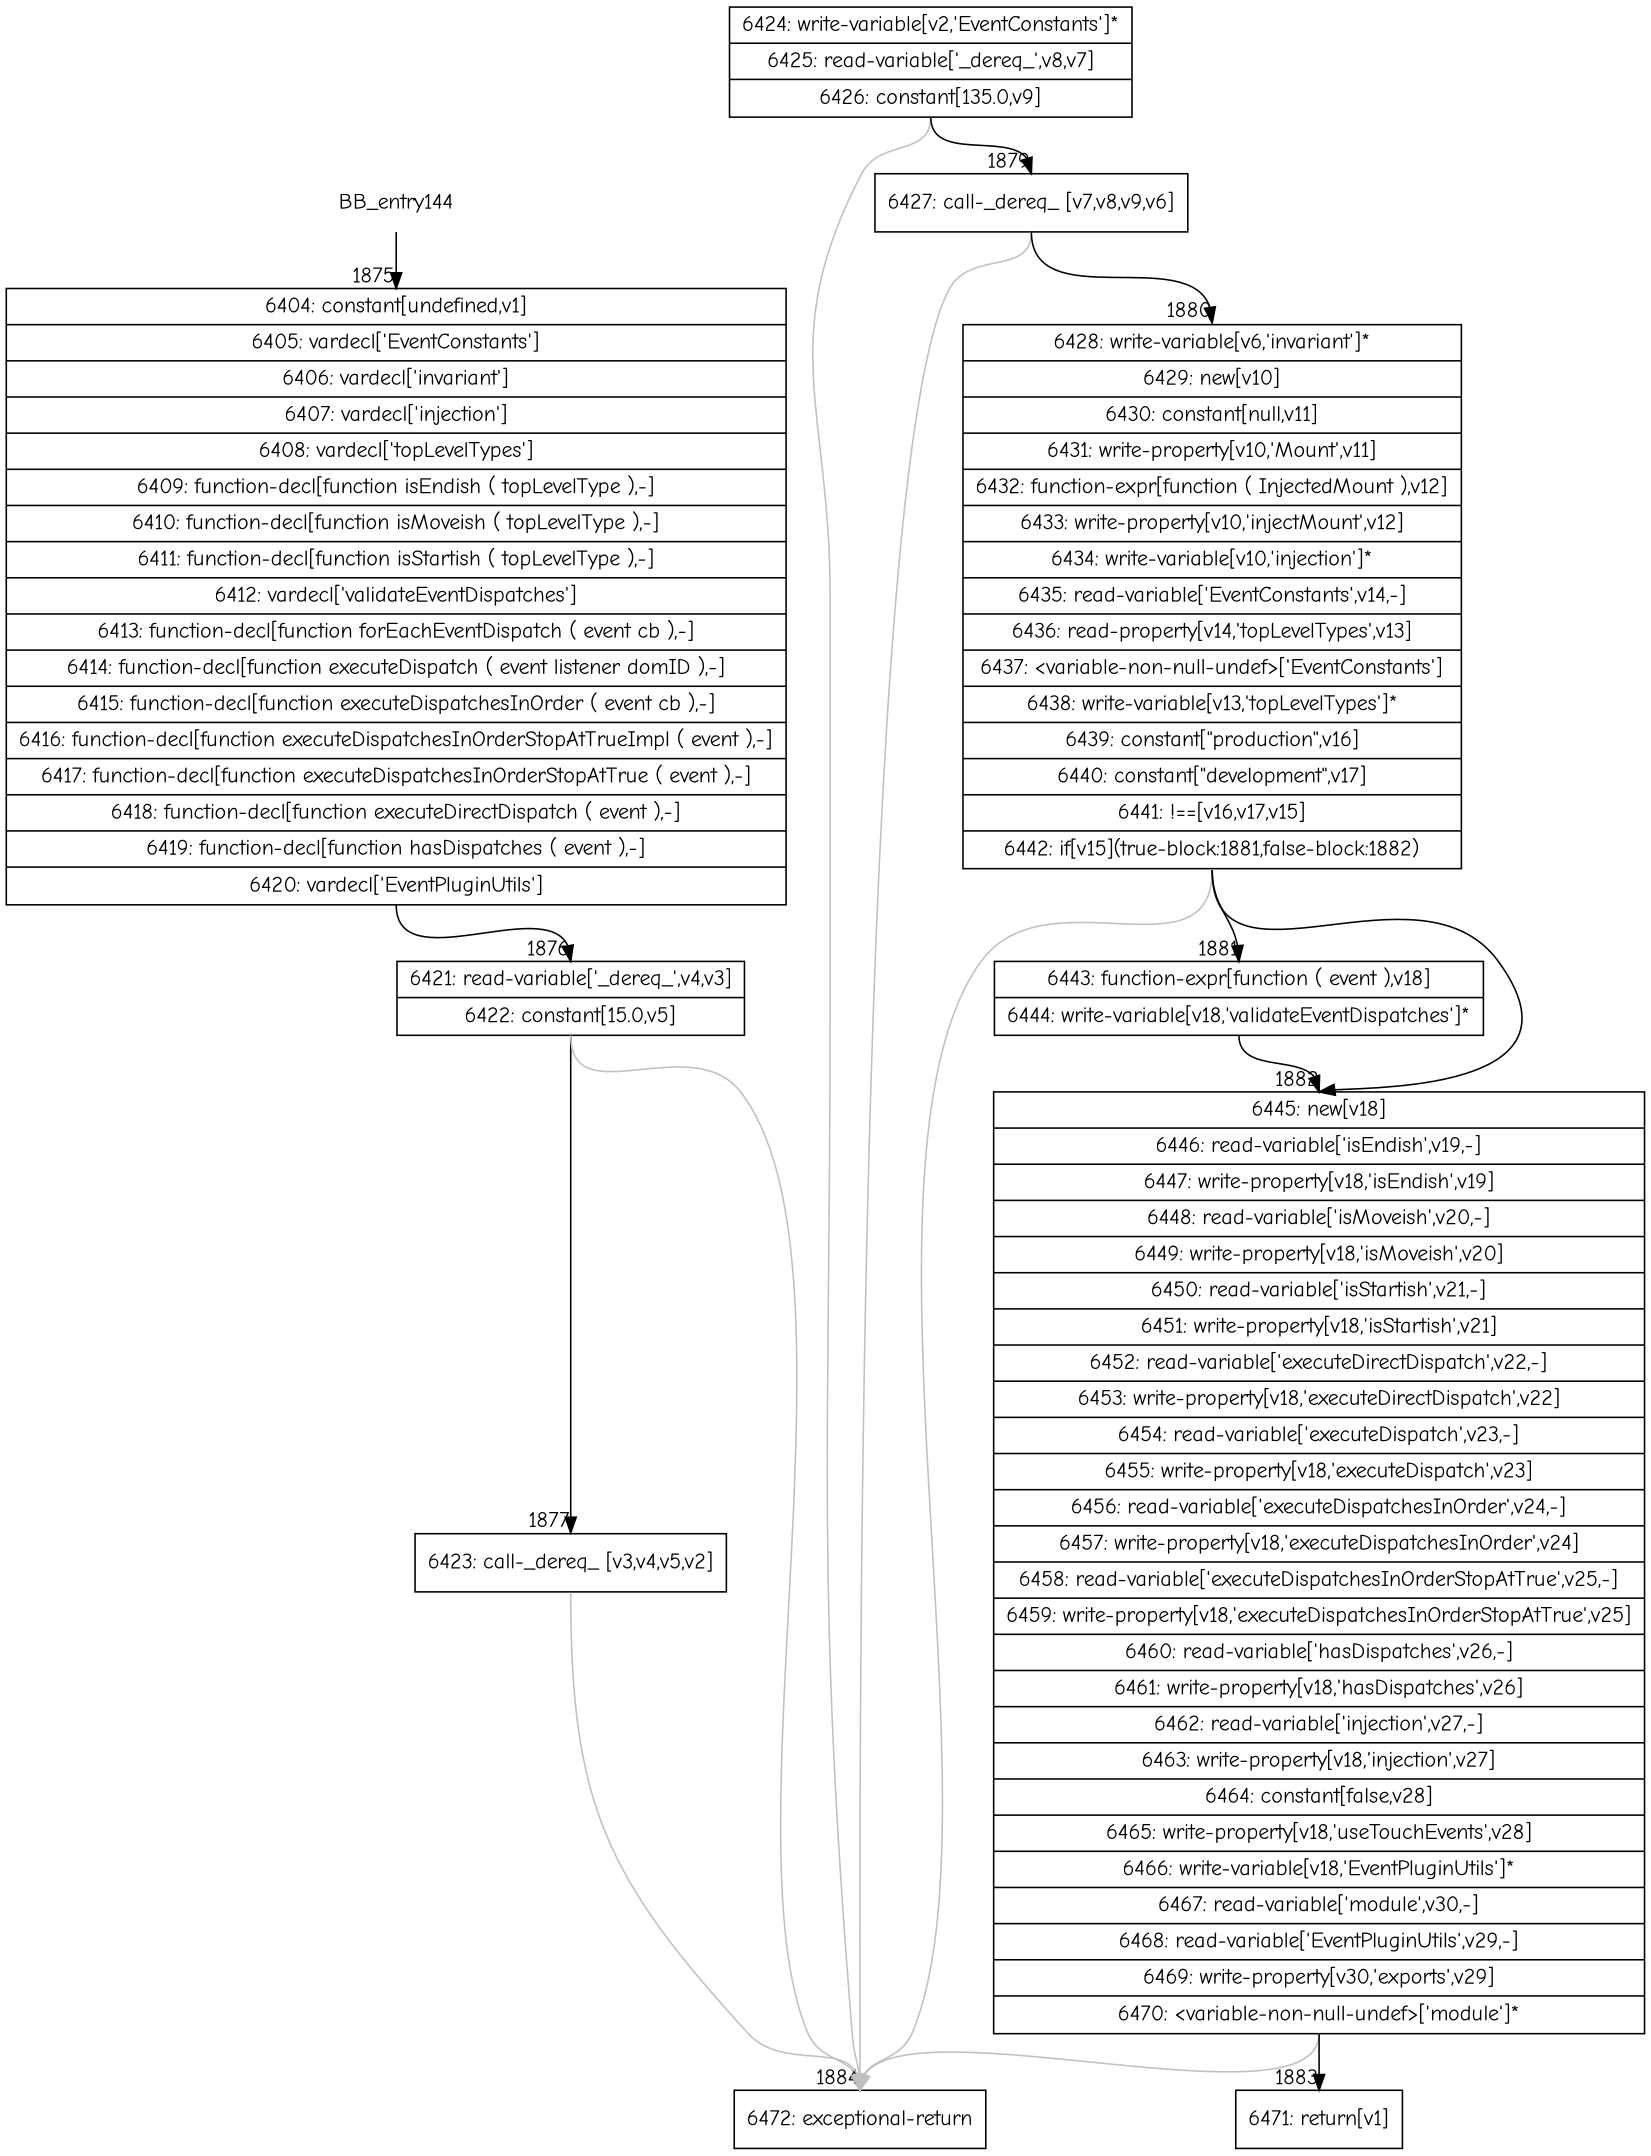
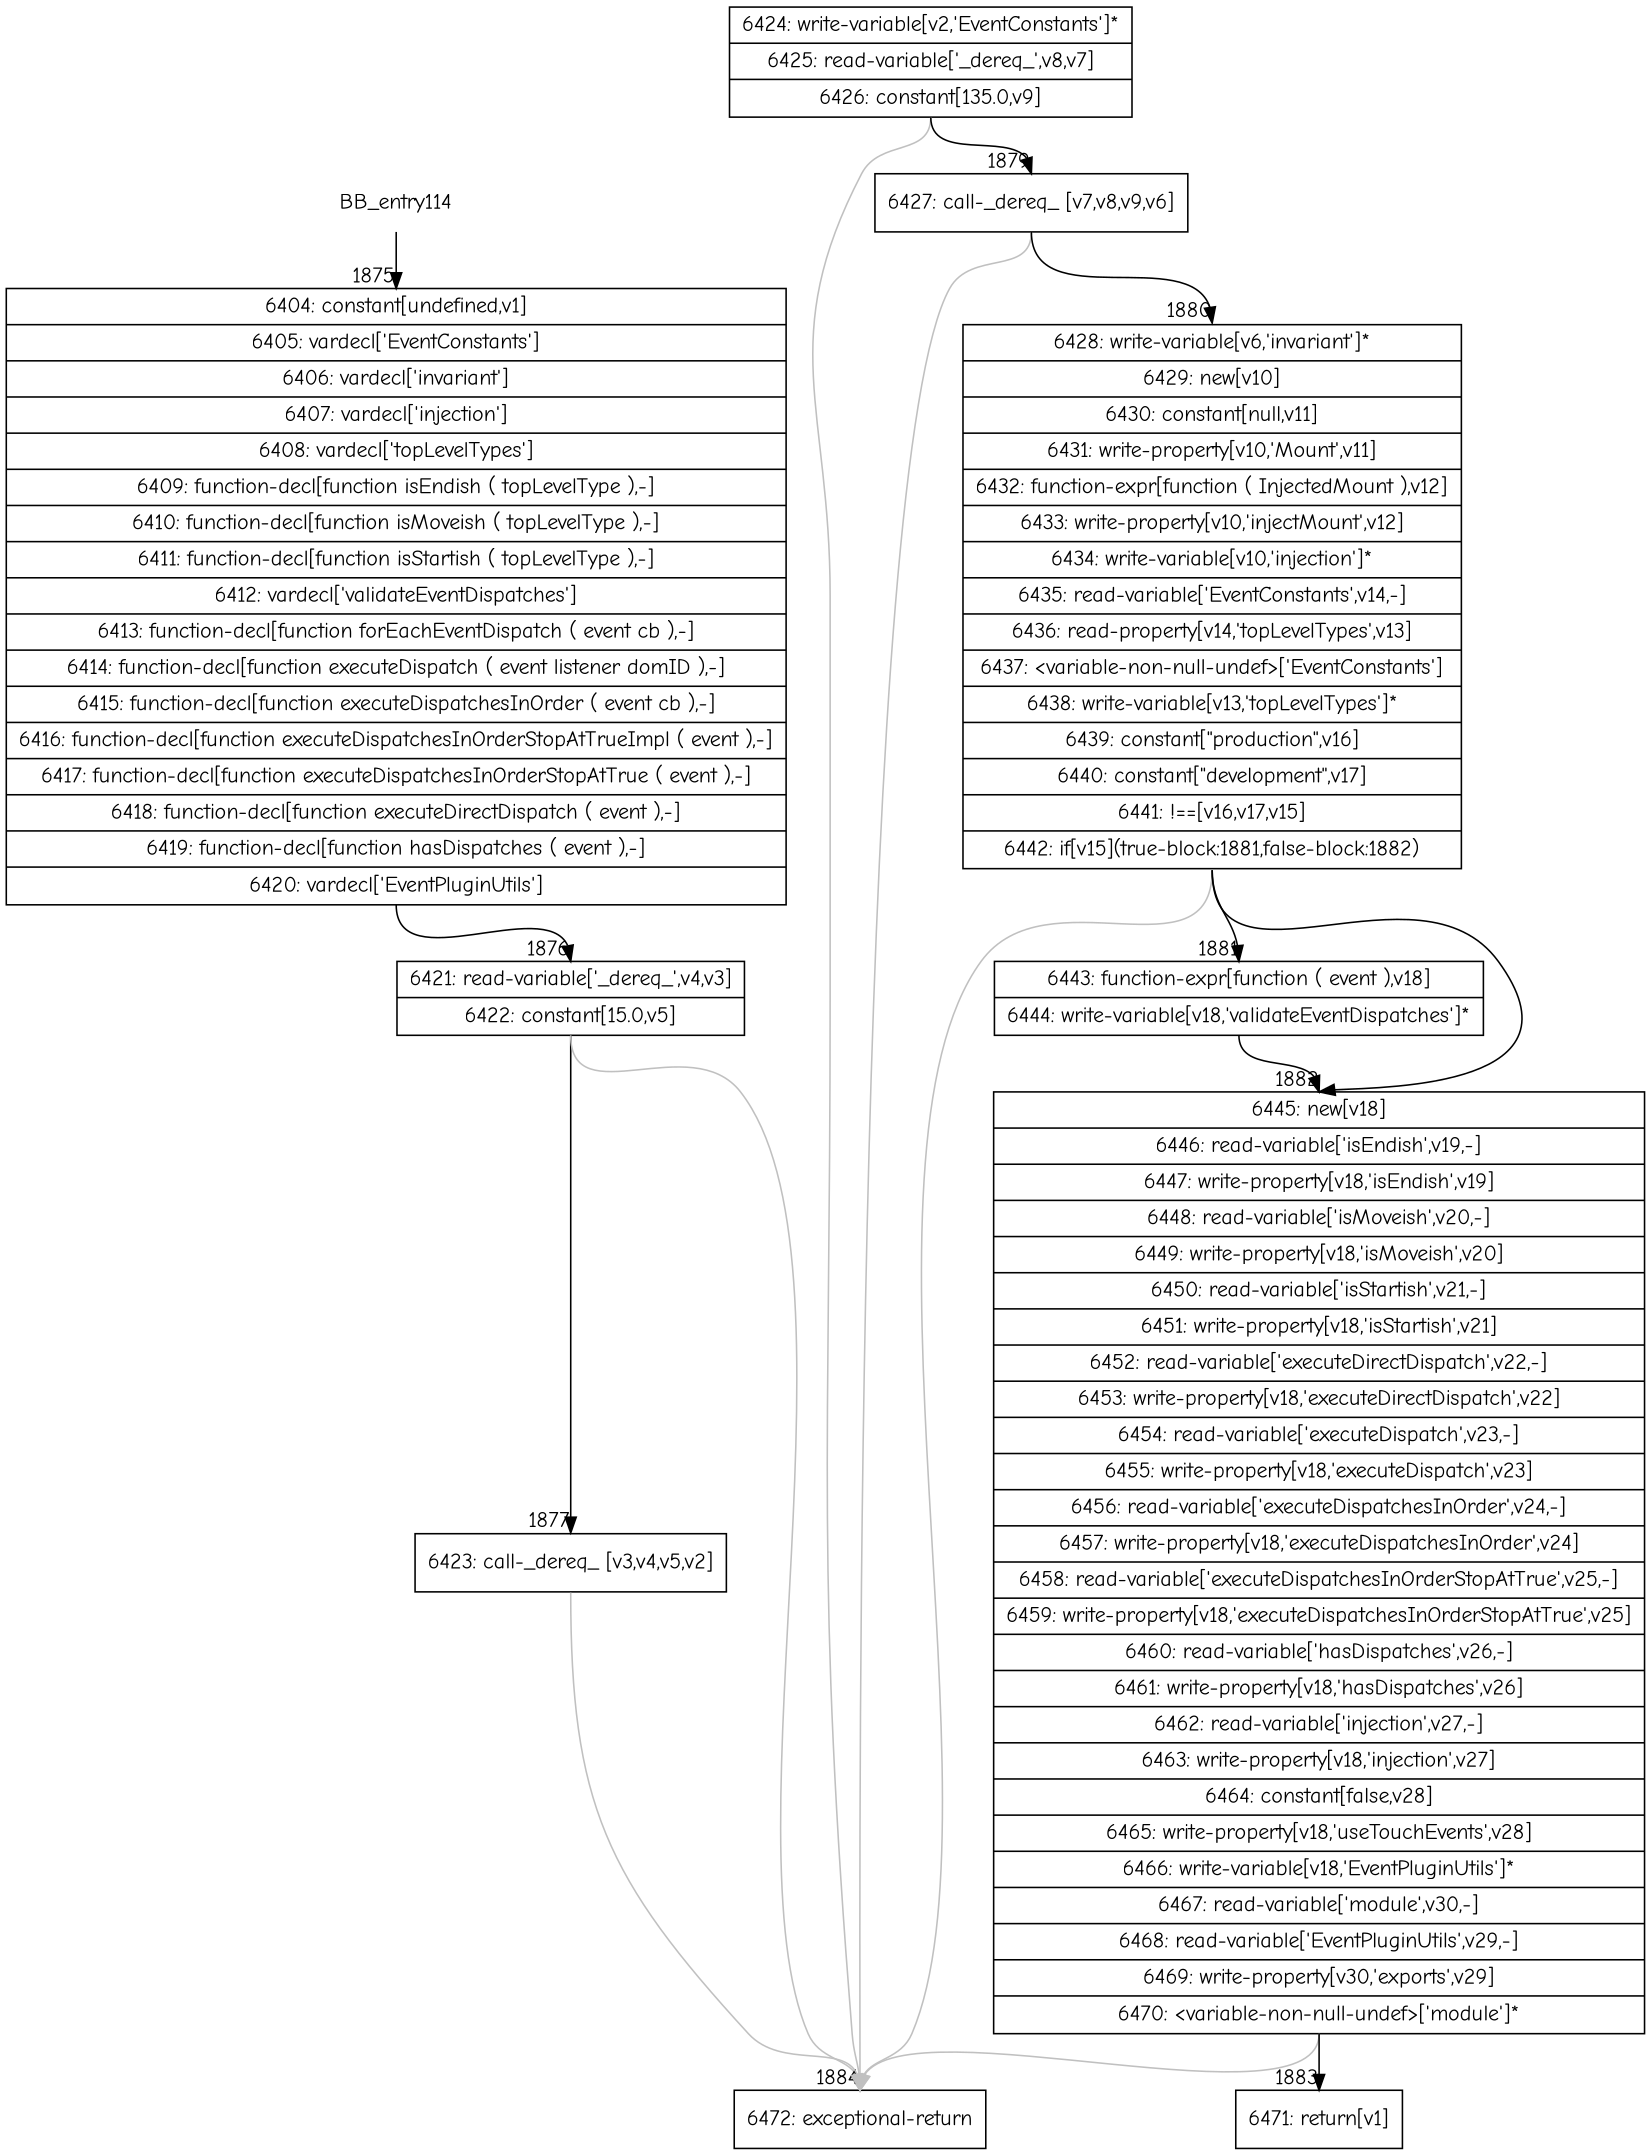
node "BB_entry144": label "BB_entry144" -> "BB_entry114"
